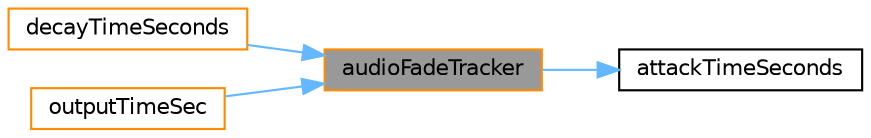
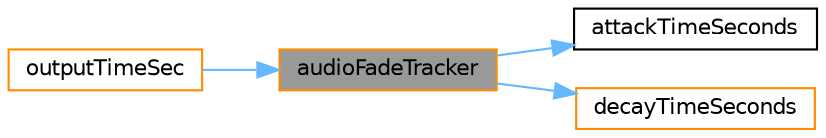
edge "decayTimeSeconds" -> "audioFadeTracker": reversed
